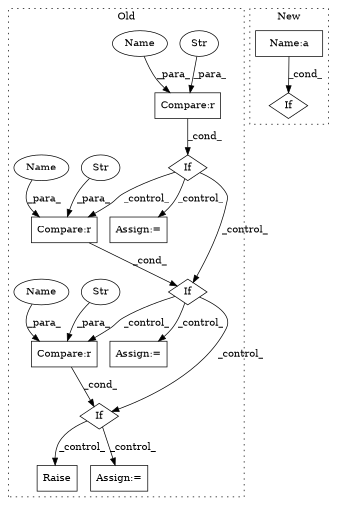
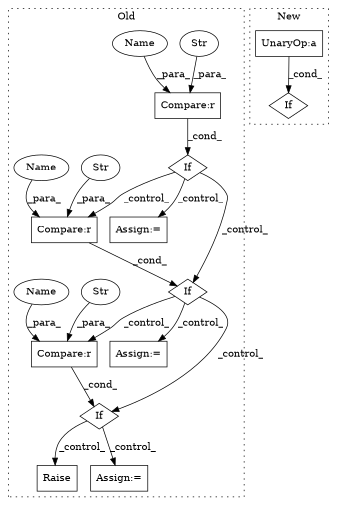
node "Name:a": label "Name:a" -> "UnaryOp:a"
